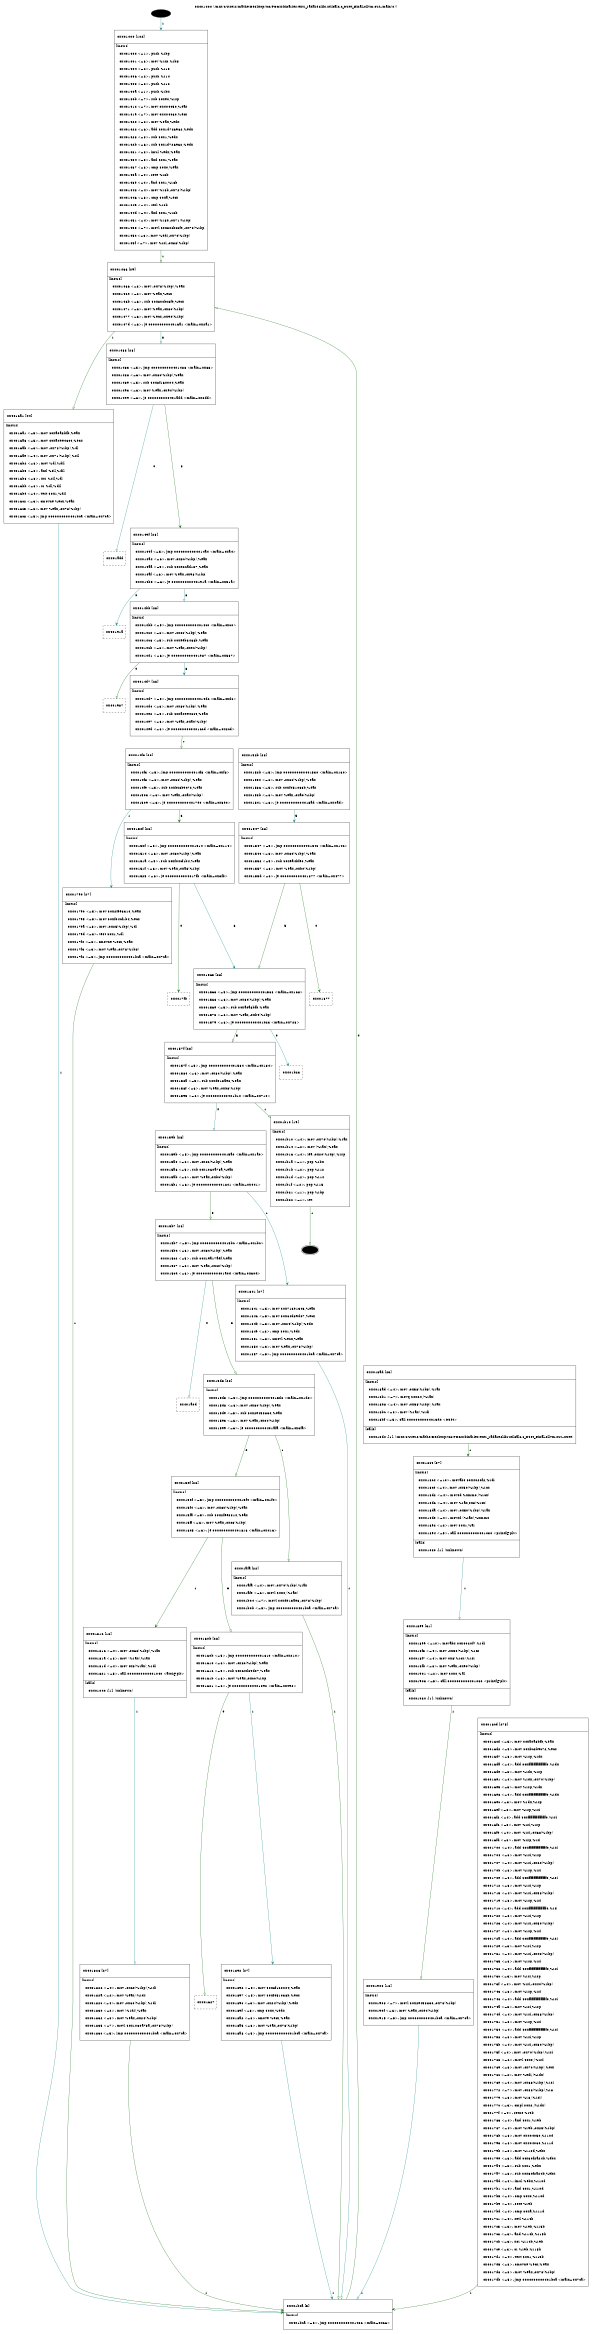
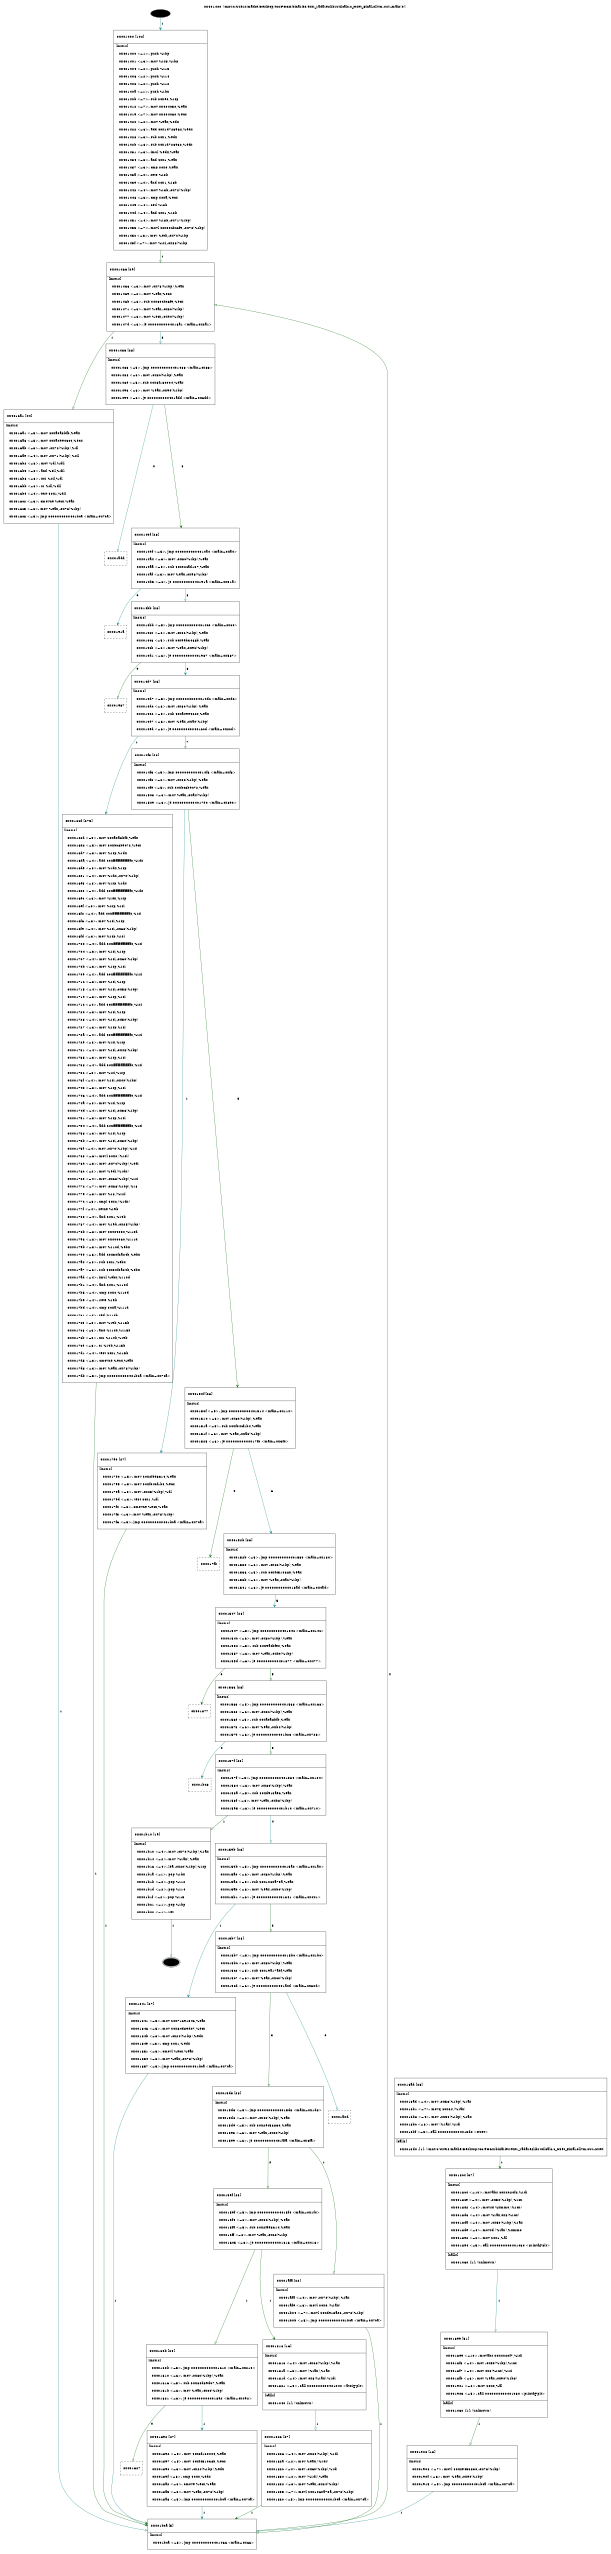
edge "0x4014d7 [28]" -> "0x4016cd [275]": added, label "1"
edge "0x40150f [28]" -> "0x401563 [28]": now "0x40150f [28]" -> "0x40152b [28]"
edge "0x4015ef [28]" -> "0x40160b [28]": label " 6" -> " 1"
